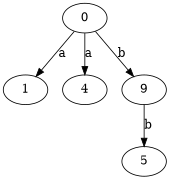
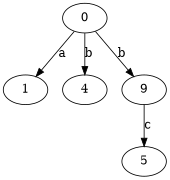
edge "0" -> "4": label "a" -> "b"
edge "9" -> "5": label "b" -> "c"
